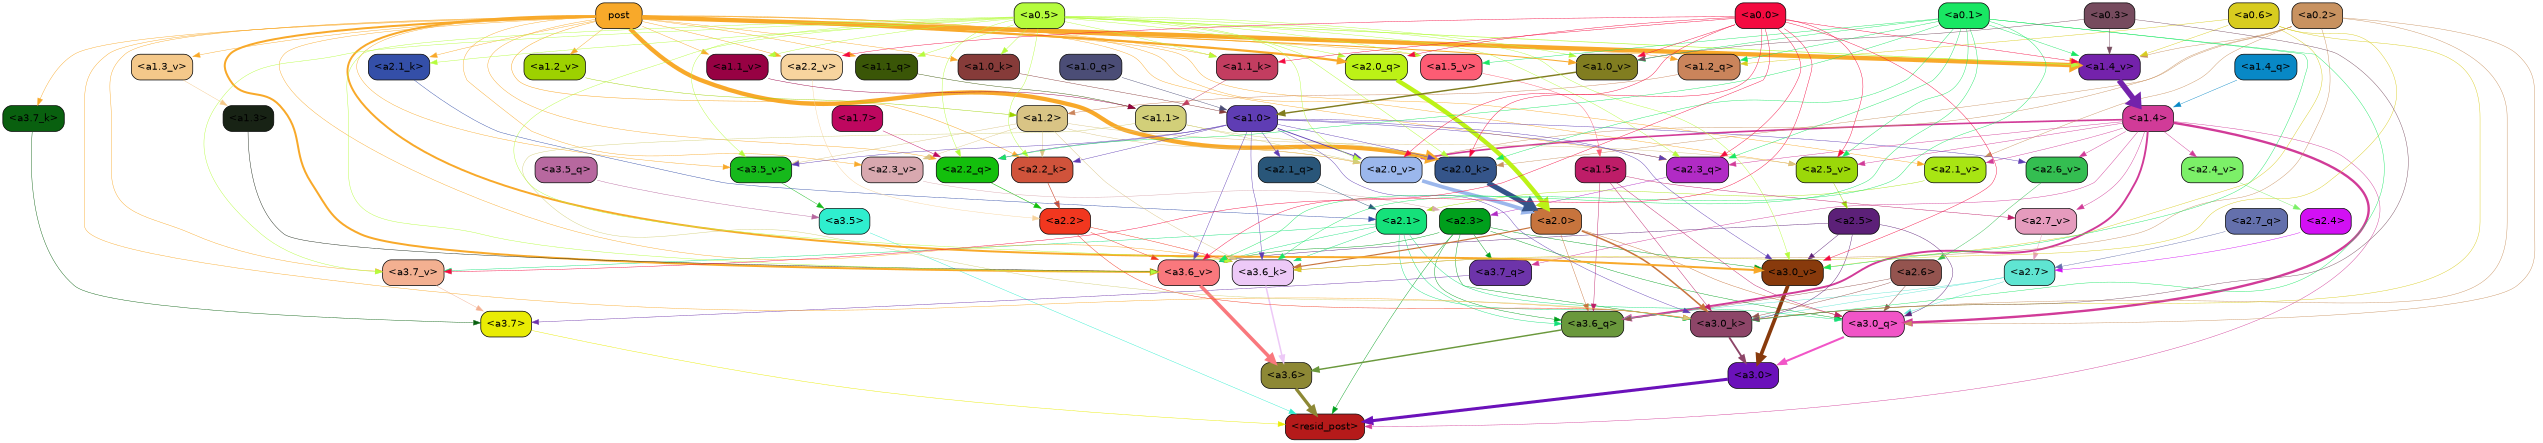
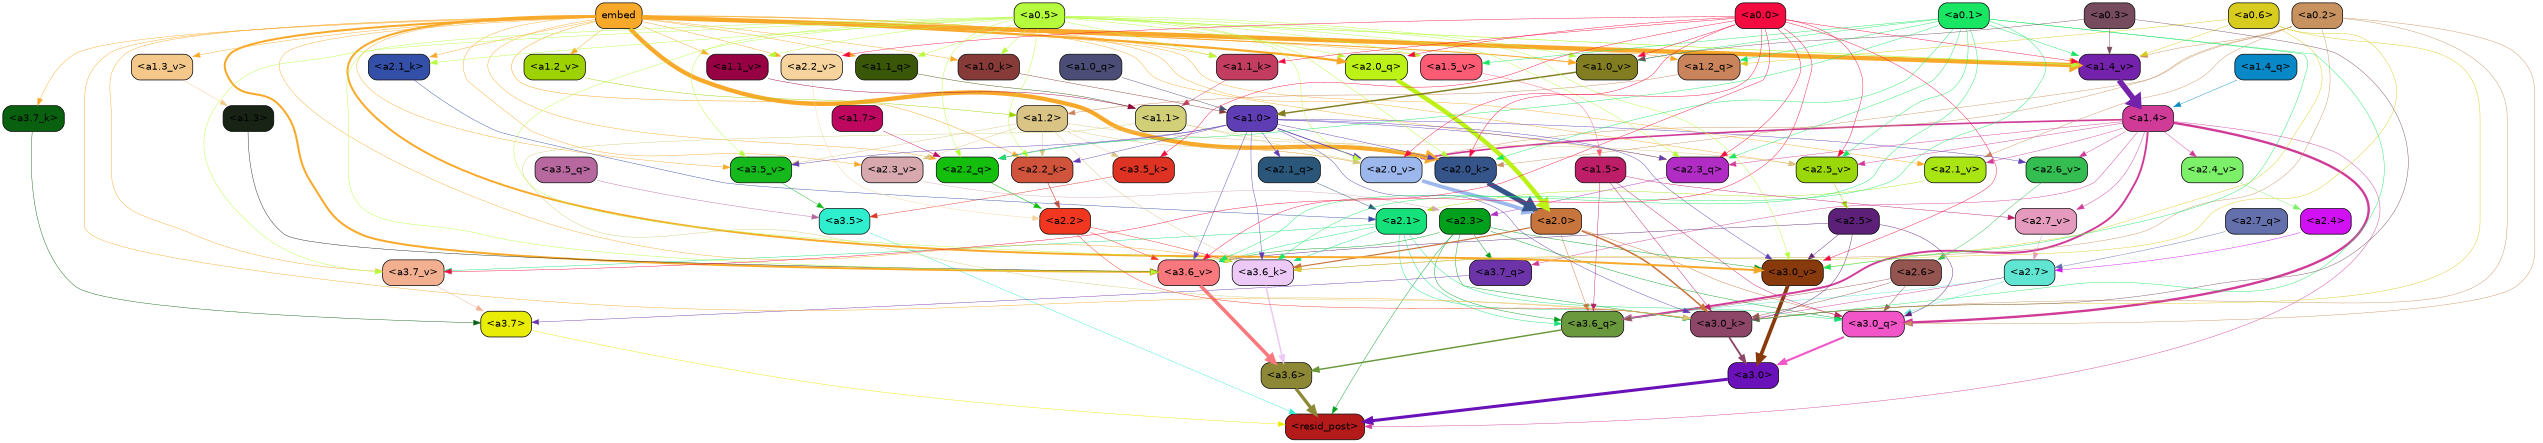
node "post": label "post" -> "embed"
node "<a3.5_k>": added
edge "<a2.7>" -> "<a3.0_k>": color #5fe5d2 -> #d13b98
